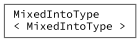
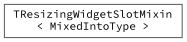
node "MixedIntoType < MixedIntoType >": label "MixedIntoType < MixedIntoType >" -> "TResizingWidgetSlotMixin < MixedIntoType >"
